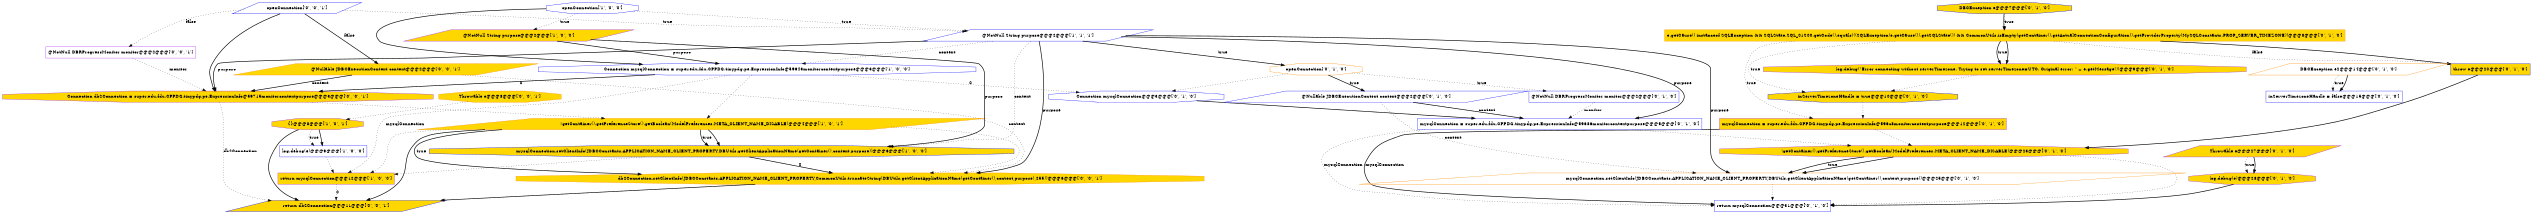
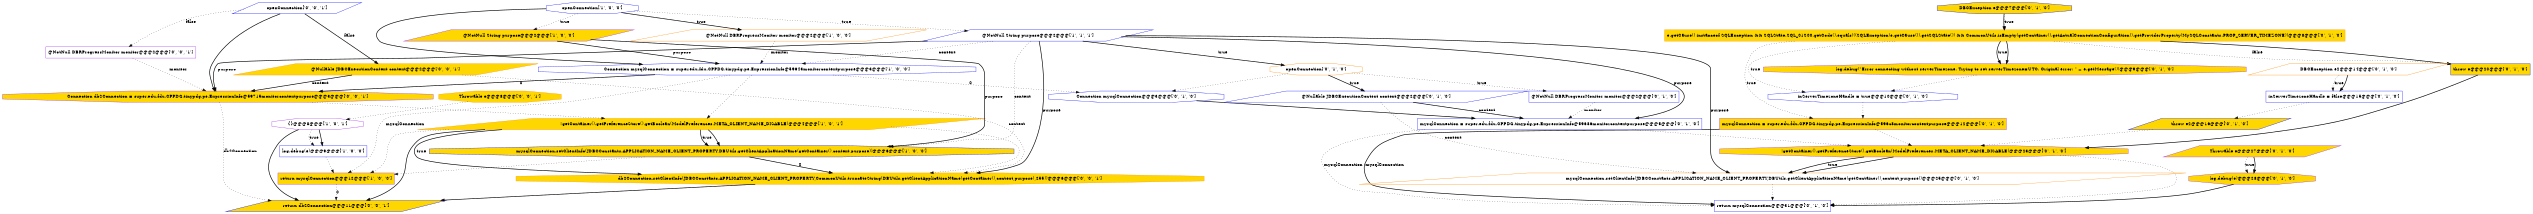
edge "openConnection['0', '0', '1']" -> "@NotNull String purpose@@@2@@@['1', '1', '1']": removed, label "true"
node "@NotNull DBRProgressMonitor monitor@@@2@@@['1', '0', '0']": added
node "inServerTimezoneHandle = true@@@10@@@['0', '1', '0']": fillcolor gold -> white
node "{}@@@8@@@['1', '0', '1']": fillcolor gold -> white
node "throw e2@@@16@@@['0', '1', '0']": added
